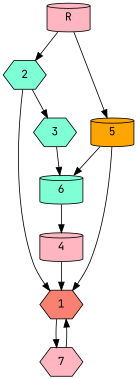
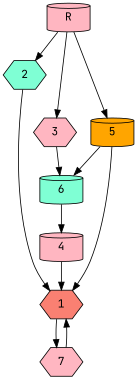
edge "2" -> "3": now "R" -> "3"
node "3": fillcolor aquamarine -> lightpink
